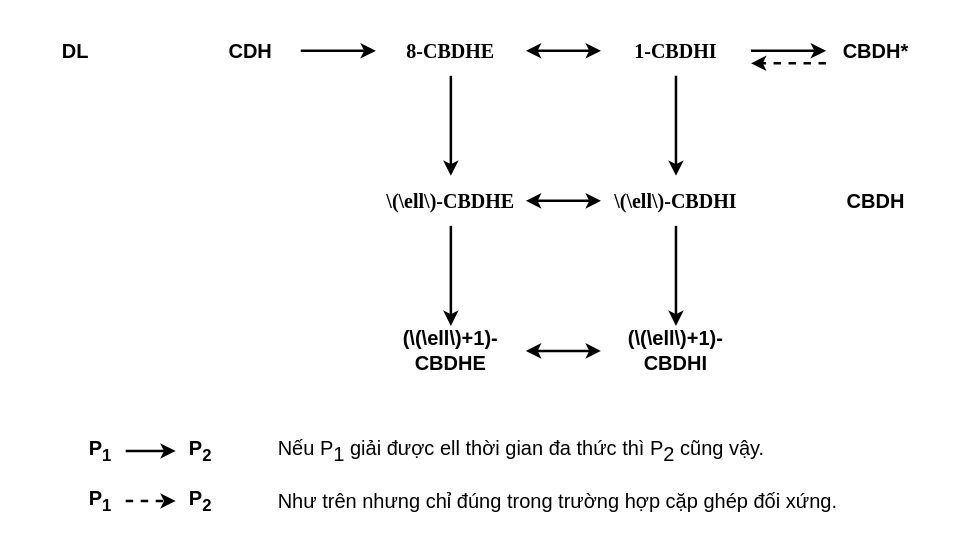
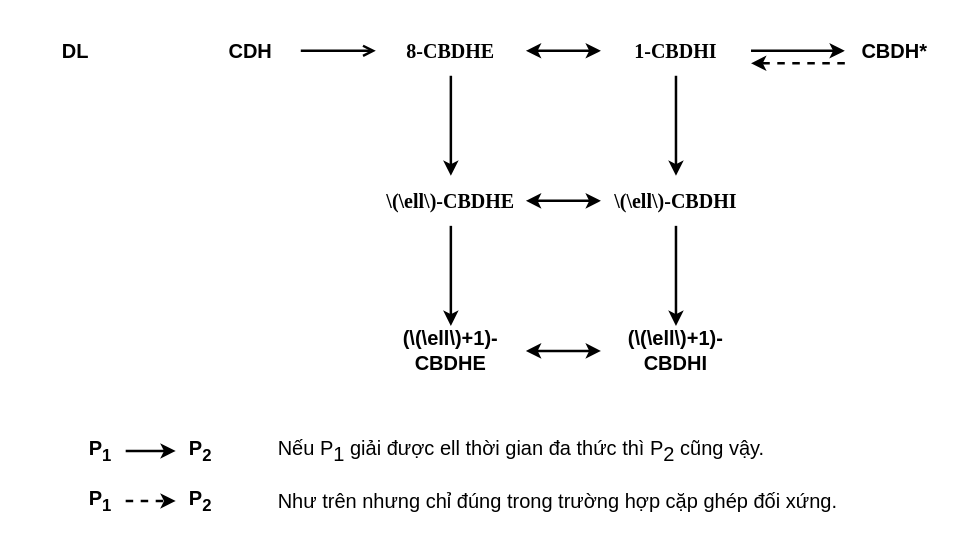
edge "CDH" -> "8-CBDHE": arrowhead classic -> open
node "CBDH*": moved (876, 51) -> (894, 51)
node "CBDH": removed
